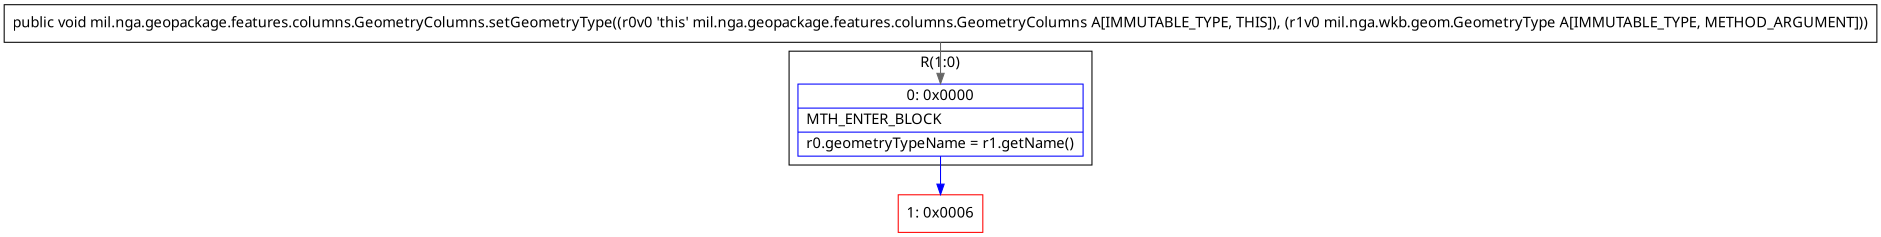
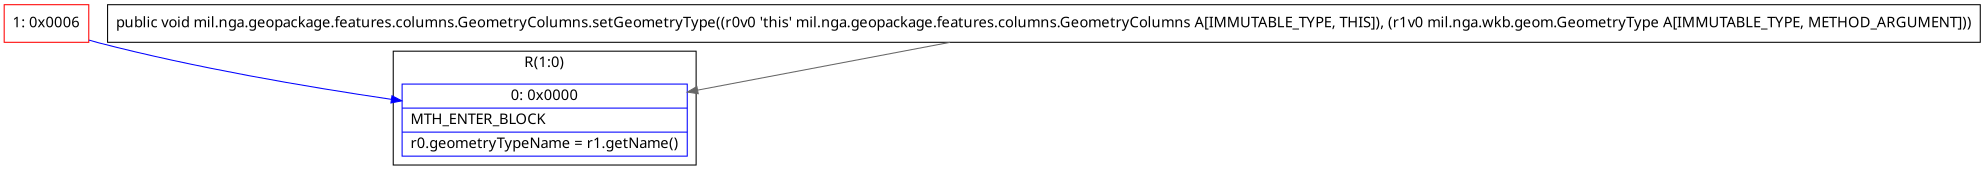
edge "0: 0x0000" -> "1: 0x0006": reversed
